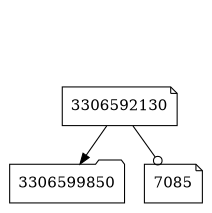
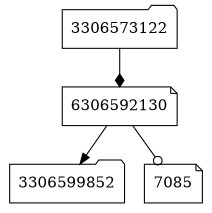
node "3306573122": added
node "3306592130": label "3306592130" -> "6306592130"
node "3306599850": label "3306599850" -> "3306599852"
